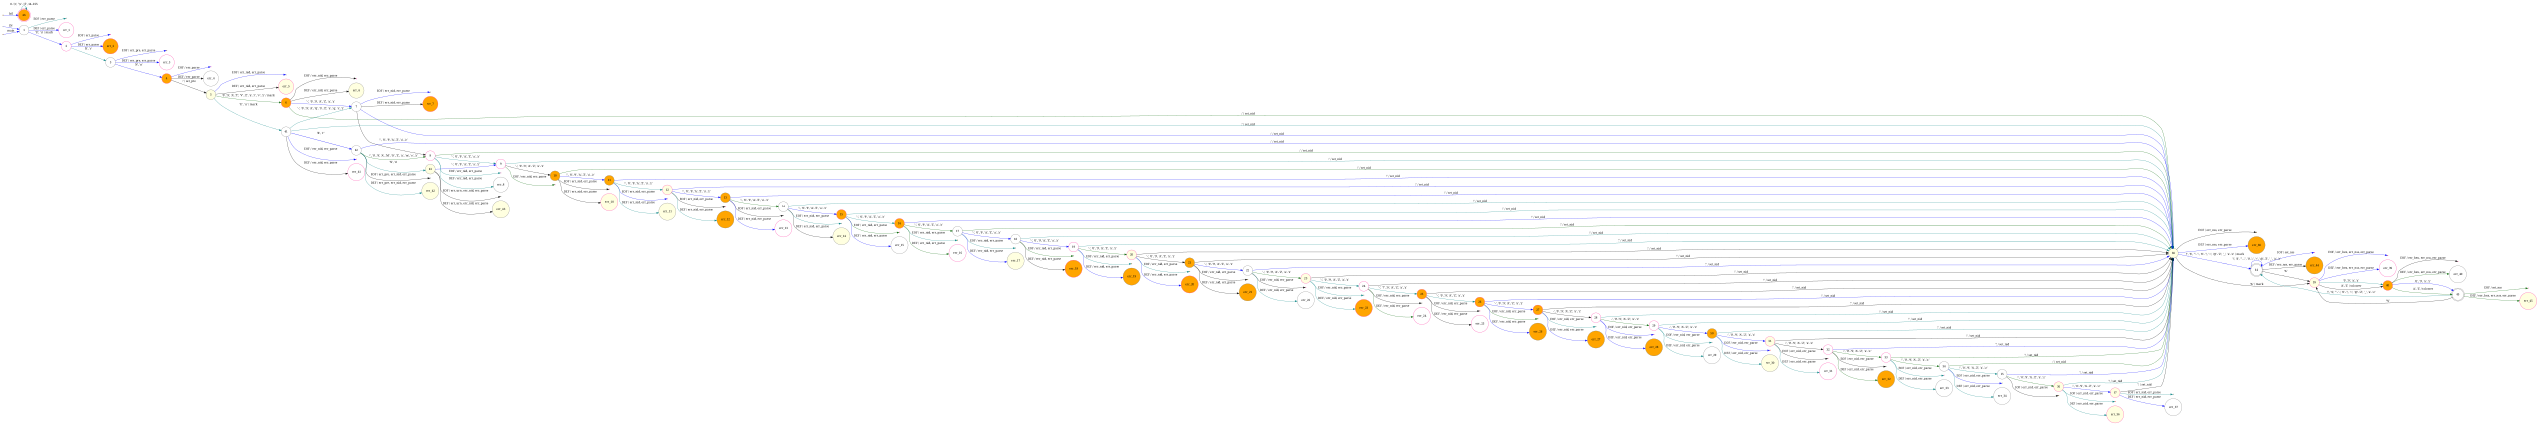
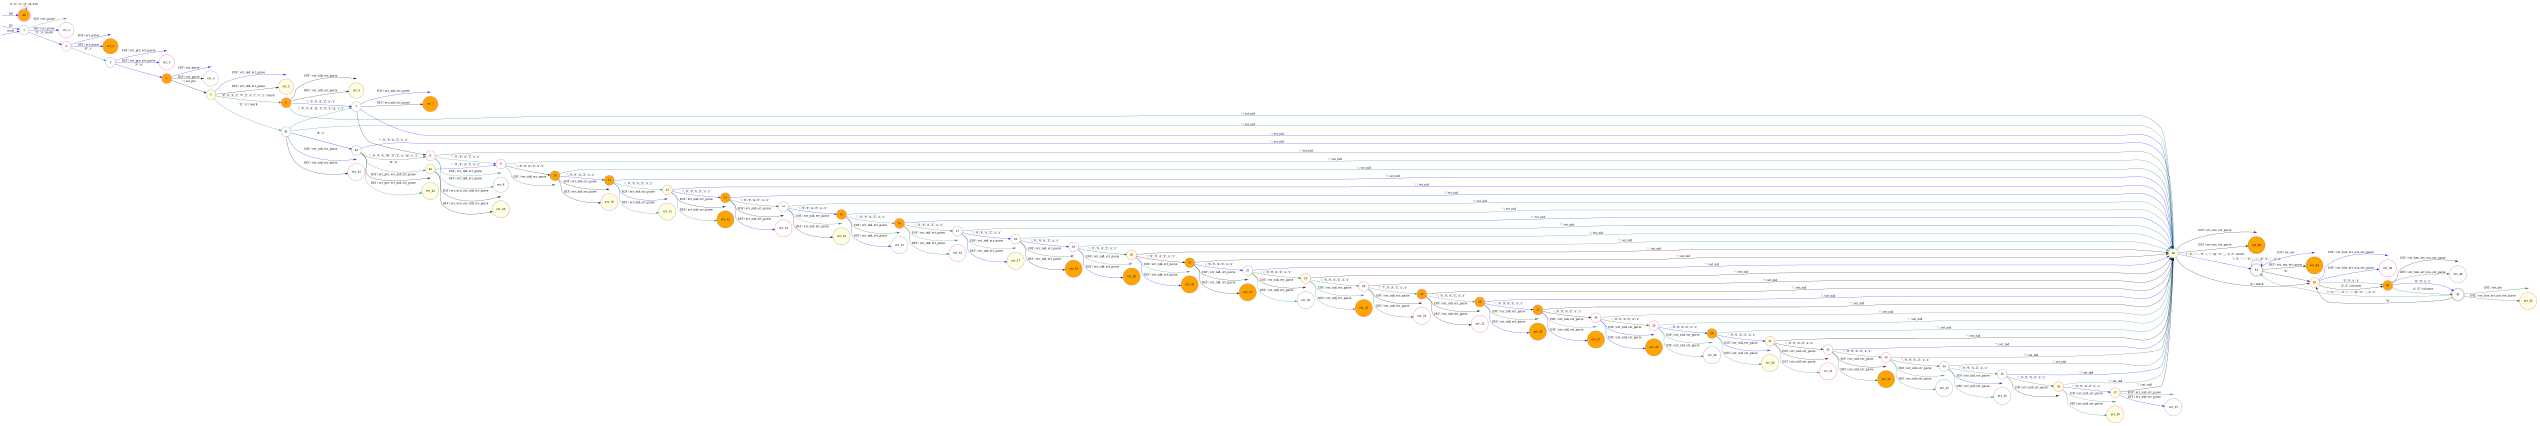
edge "38" -> "err_38": color blue -> black
